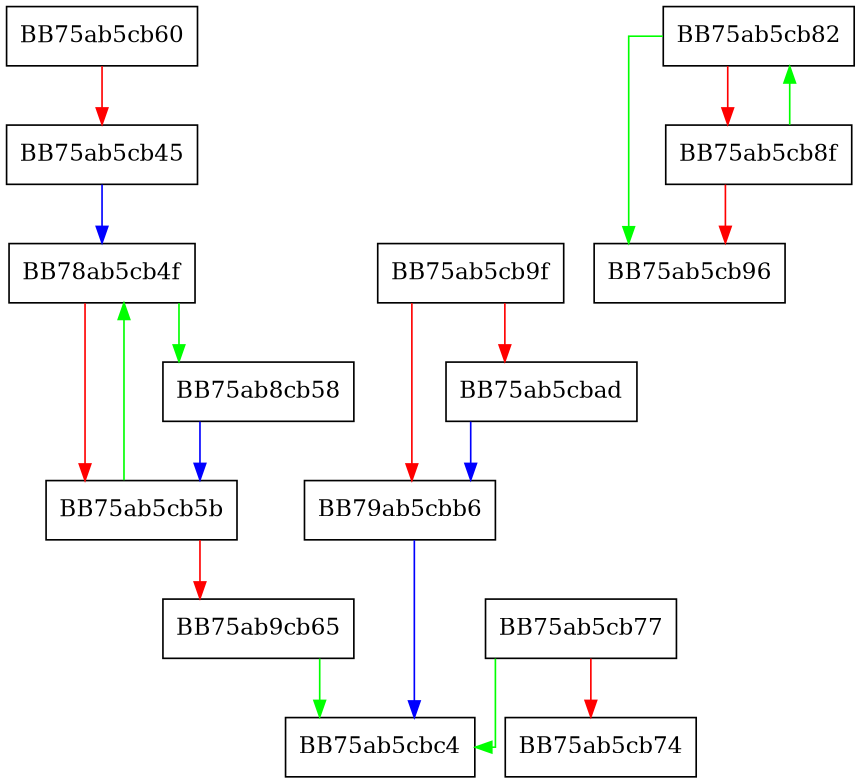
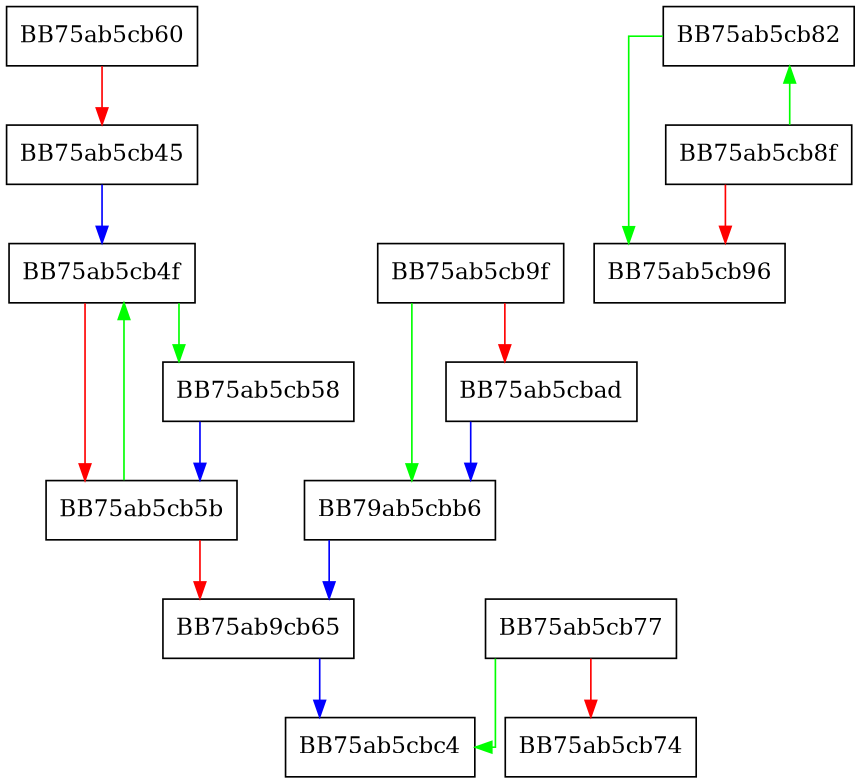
edge "BB75ab5cb82" -> "BB75ab5cb8f": removed
node "BB78ab5cb4f": label "BB78ab5cb4f" -> "BB75ab5cb4f"
edge "BB75ab5cb9f" -> "BB79ab5cbb6": color red -> green
node "BB75ab8cb58": label "BB75ab8cb58" -> "BB75ab5cb58"
edge "BB79ab5cbb6" -> "BB75ab5cbc4": now "BB79ab5cbb6" -> "BB75ab9cb65"
edge "BB75ab9cb65" -> "BB75ab5cbc4": color green -> blue
